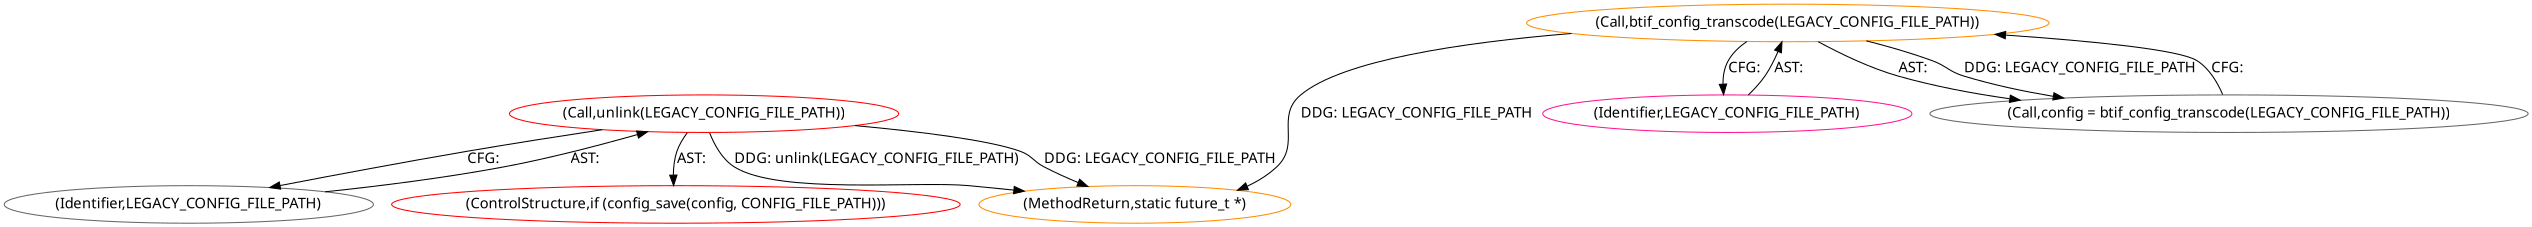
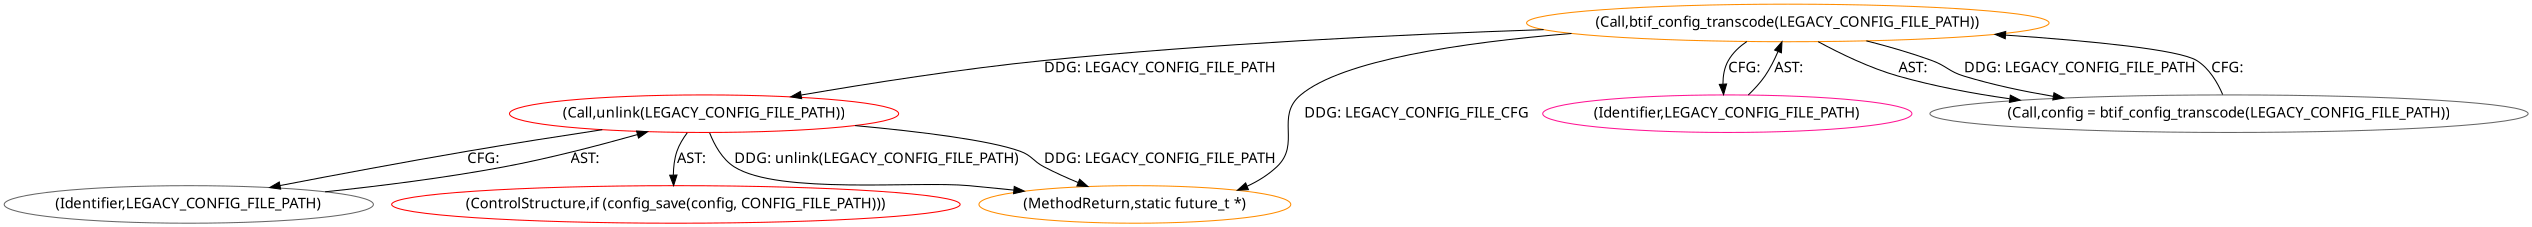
edge "(Call,btif_config_transcode(LEGACY_CONFIG_FILE_PATH))" -> "(Call,unlink(LEGACY_CONFIG_FILE_PATH))": added, label "DDG: LEGACY_CONFIG_FILE_PATH"
edge "(Call,btif_config_transcode(LEGACY_CONFIG_FILE_PATH))" -> "(MethodReturn,static future_t *)": label "DDG: LEGACY_CONFIG_FILE_PATH" -> "DDG: LEGACY_CONFIG_FILE_CFG"
